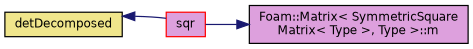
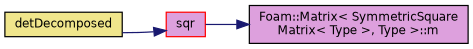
edge "sqr" -> "detDecomposed": reversed
